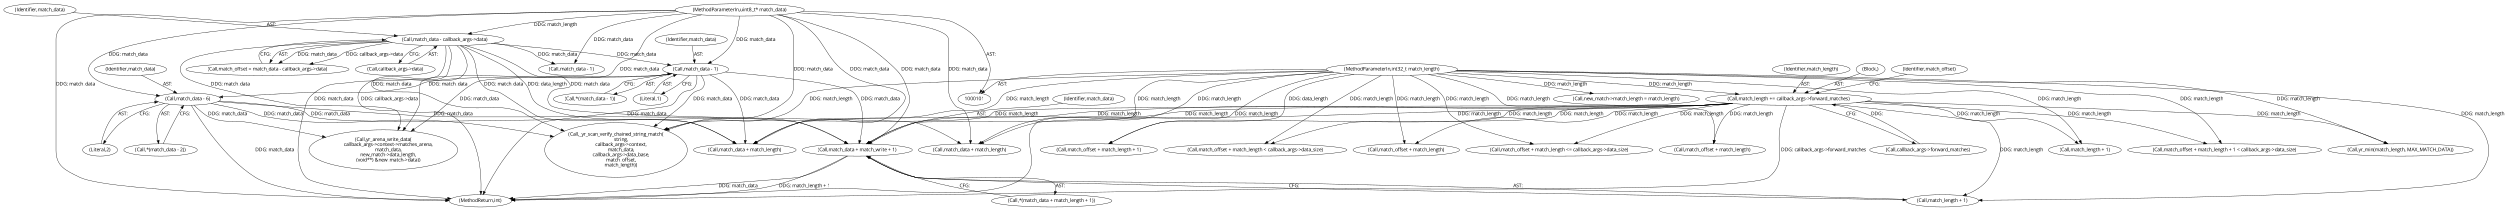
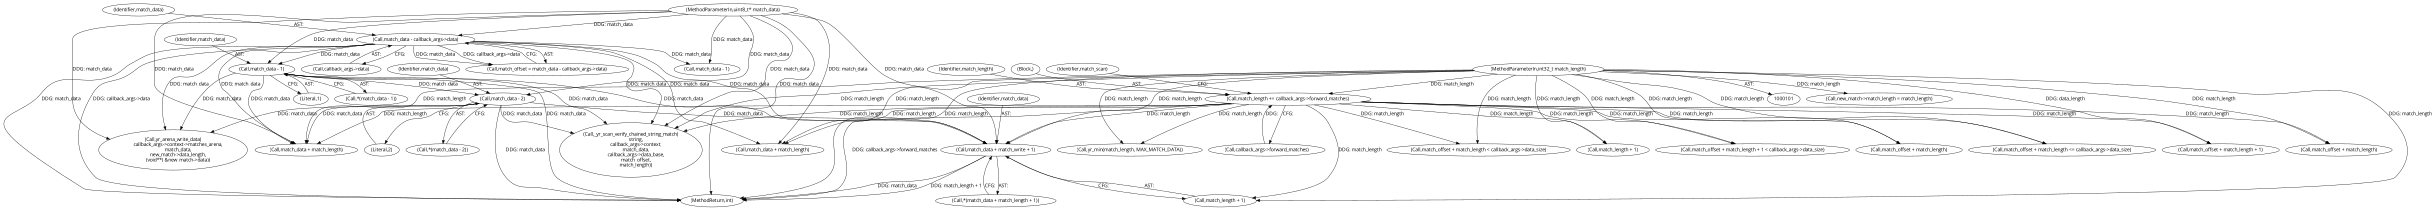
edge "(MethodParameterIn,uint8_t* match_data)" -> "1000101": removed, label "AST:"
edge "(MethodParameterIn,uint8_t* match_data)" -> "(Call,match_data - callback_args->data)": label "DDG: match_length" -> "DDG: match_data"
node "(Identifier,match_offset)": label "(Identifier,match_offset)" -> "(Identifier,match_scan)"
edge "(Call,match_data - callback_args->data)" -> "(Call,match_data + match_write + 1)": label "DDG: data_length" -> "DDG: match_data"
node "(Call,match_data - 6)": label "(Call,match_data - 6)" -> "(Call,match_data - 2)"
